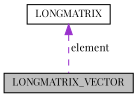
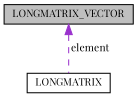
edge "LONGMATRIX_VECTOR" -> "LONGMATRIX": reversed
